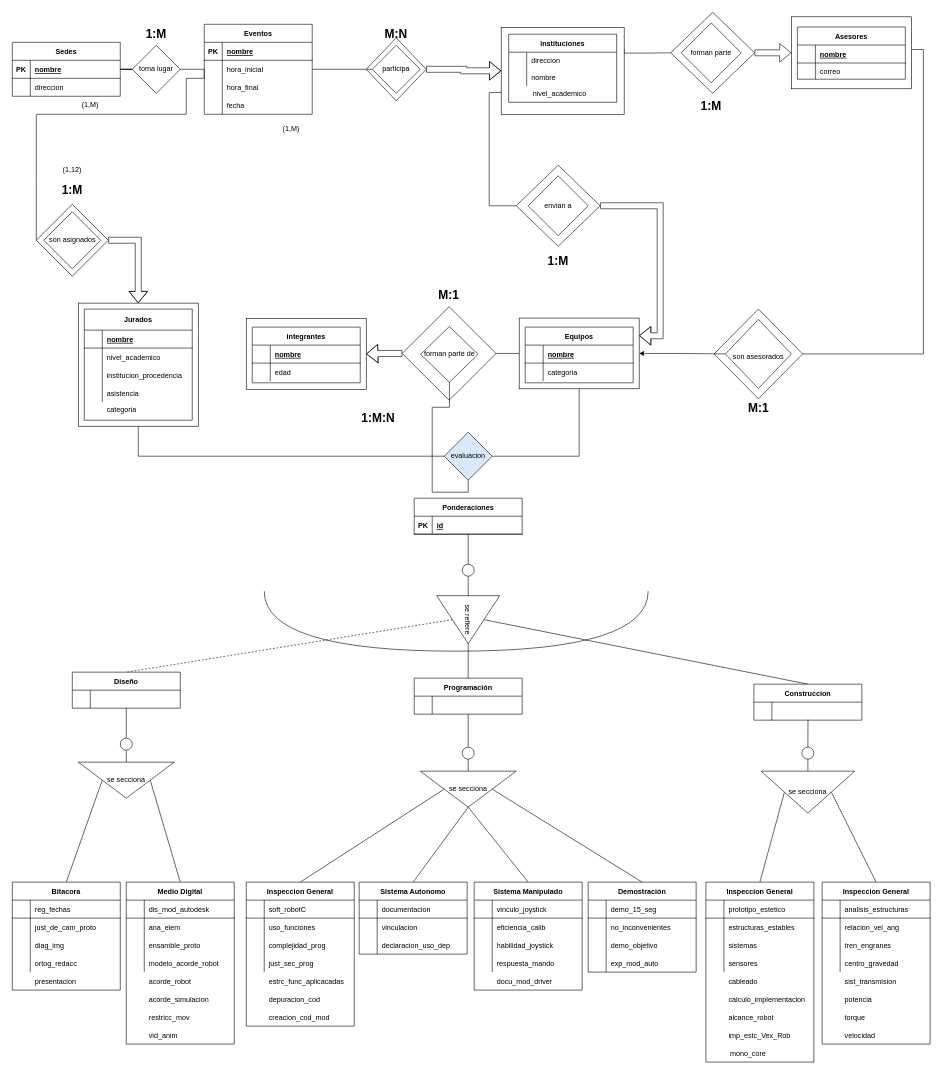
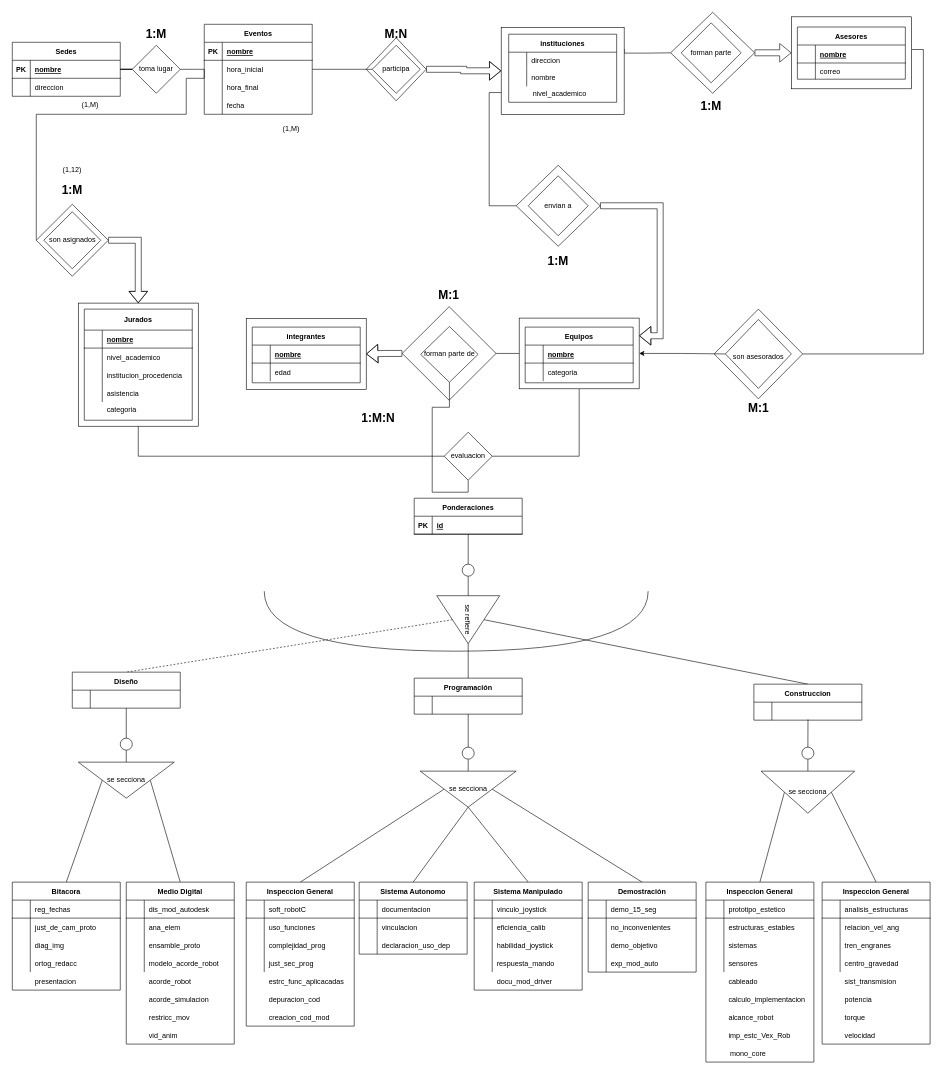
node "evaluacion": fillcolor #dae8fc -> #ffffff
